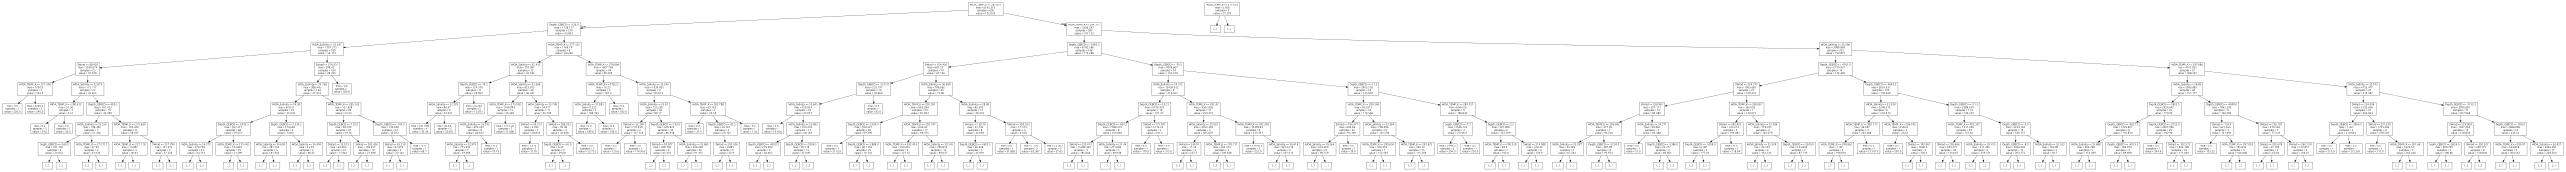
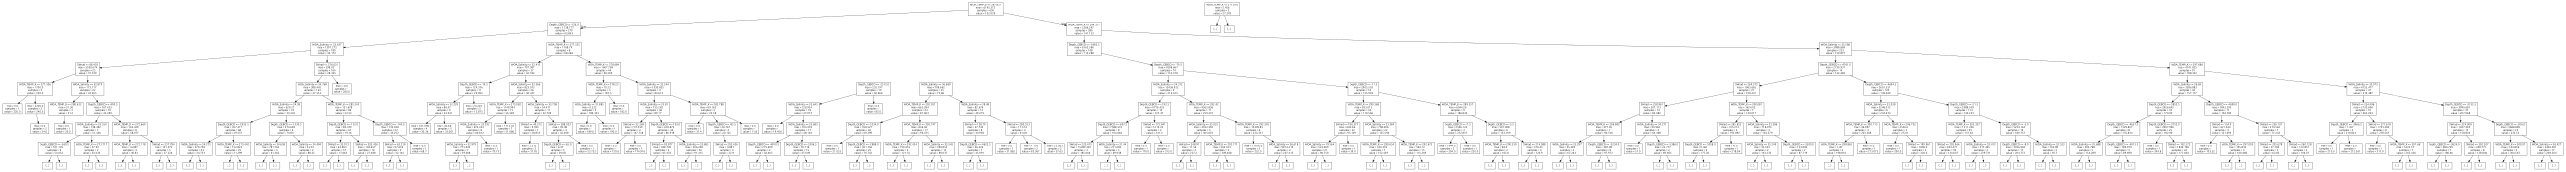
node "SWrad <= 104.426 mse = 687.591 samples = 74 value = 67.756": removed
edge "WOA_TEMP_K <= 280.622 mse = 31.36 samples = 3 value = 31.2" -> "mse = 0.0 samples = 2 value = 34.0": now "mse = 3200.0 samples = 2 value = 240.0" -> "mse = 0.0 samples = 2 value = 34.0"
